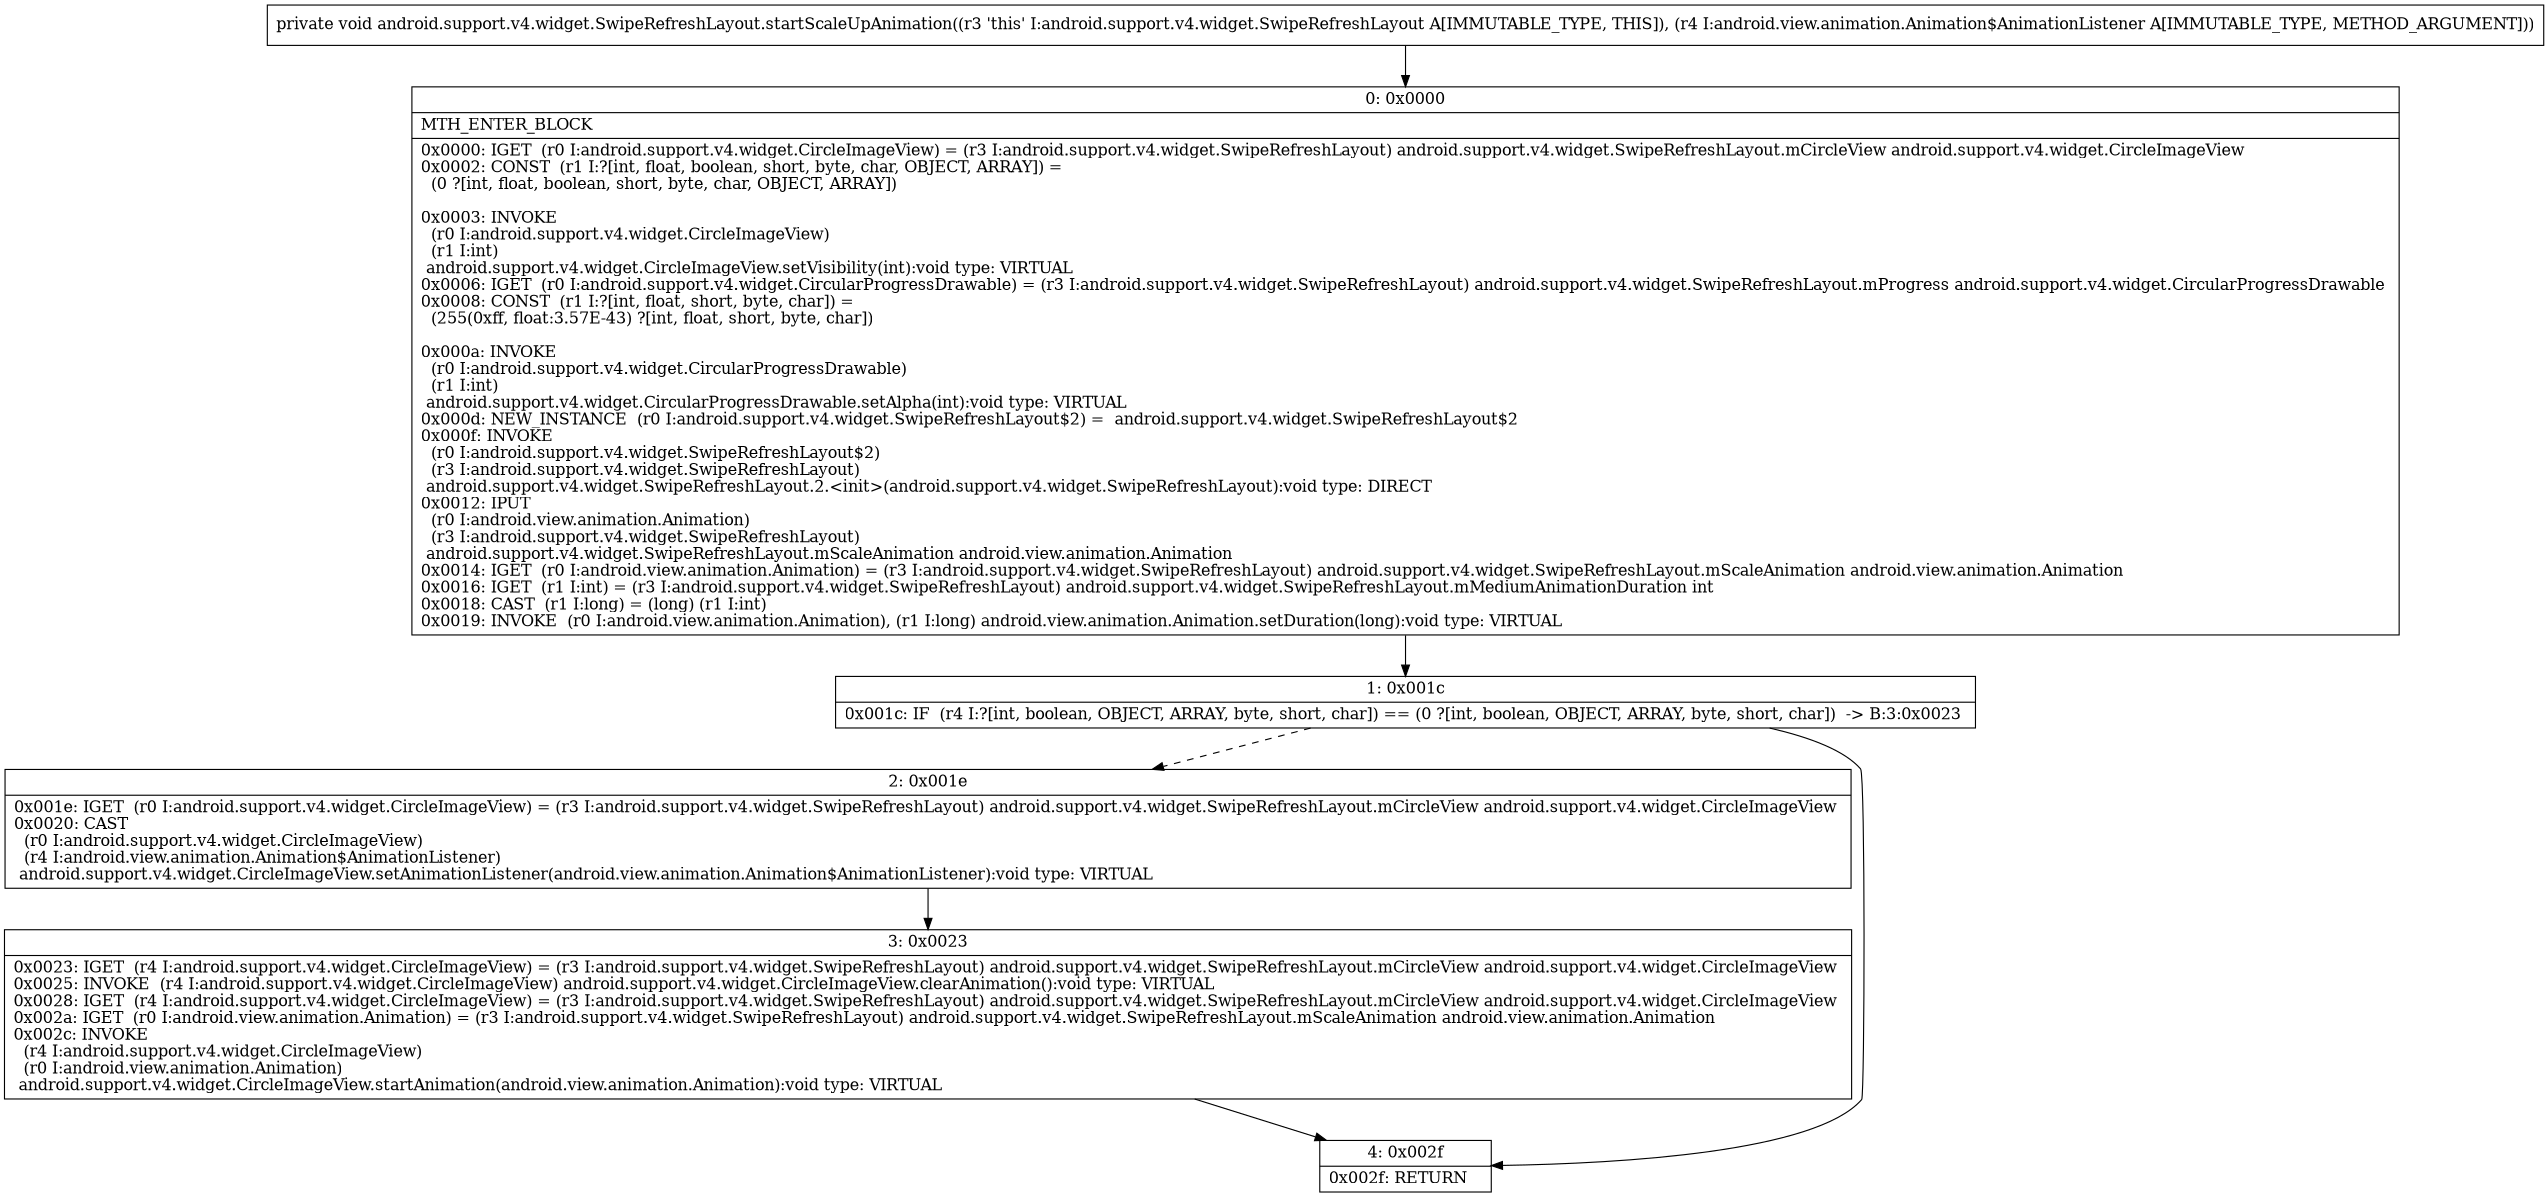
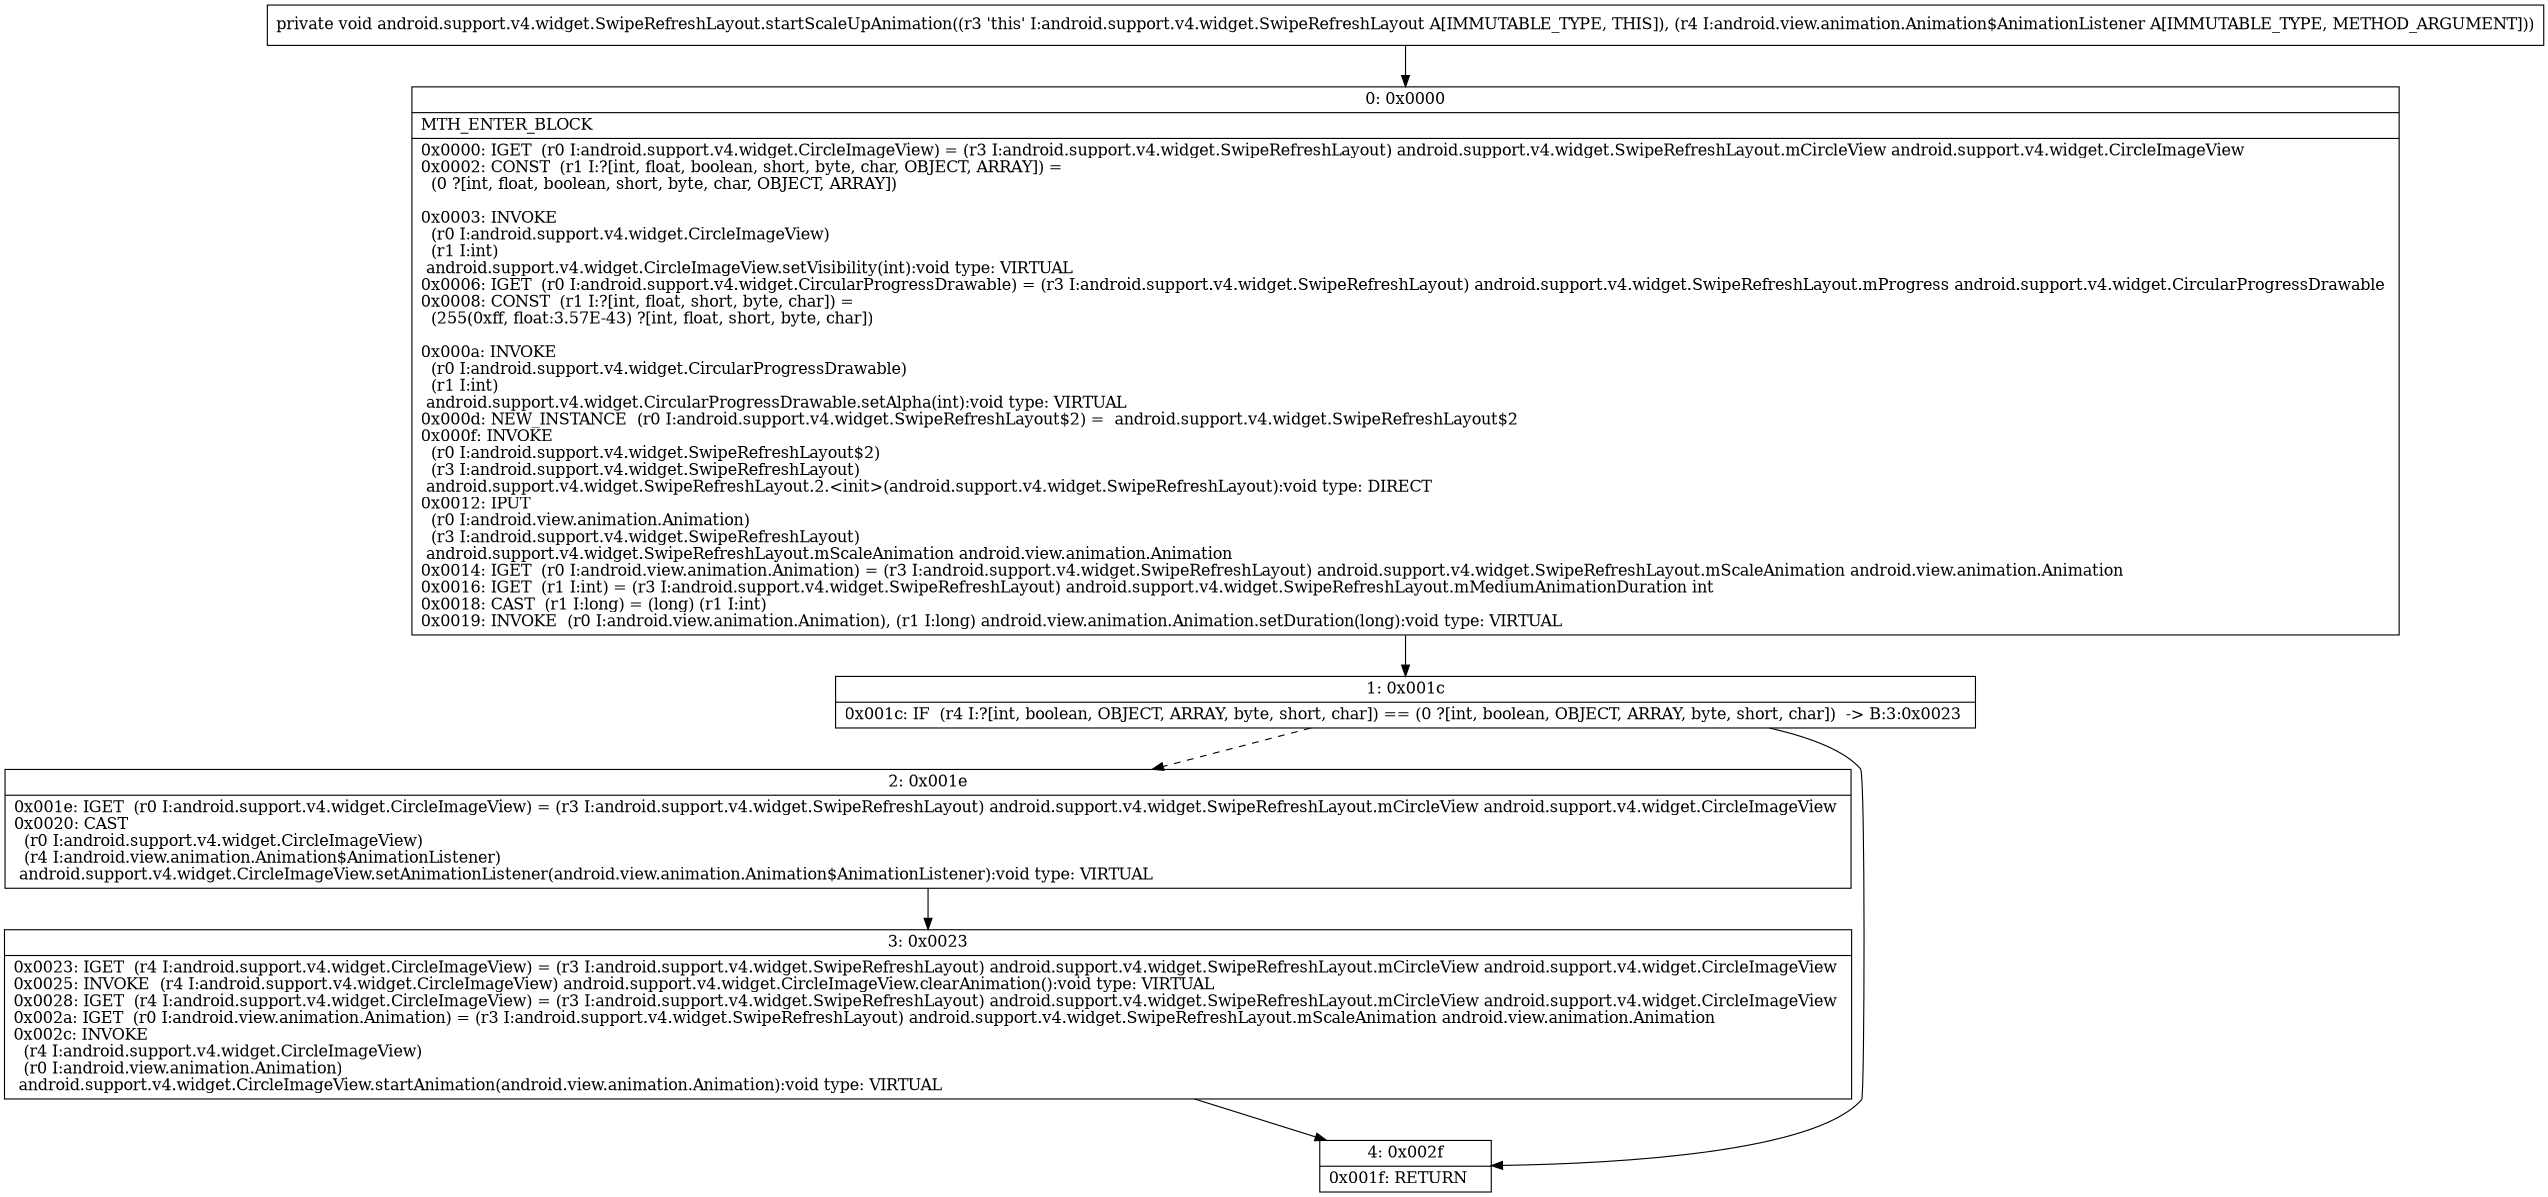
node "4: 0x002f": text "0x002f: RETURN" -> "0x001f: RETURN"
